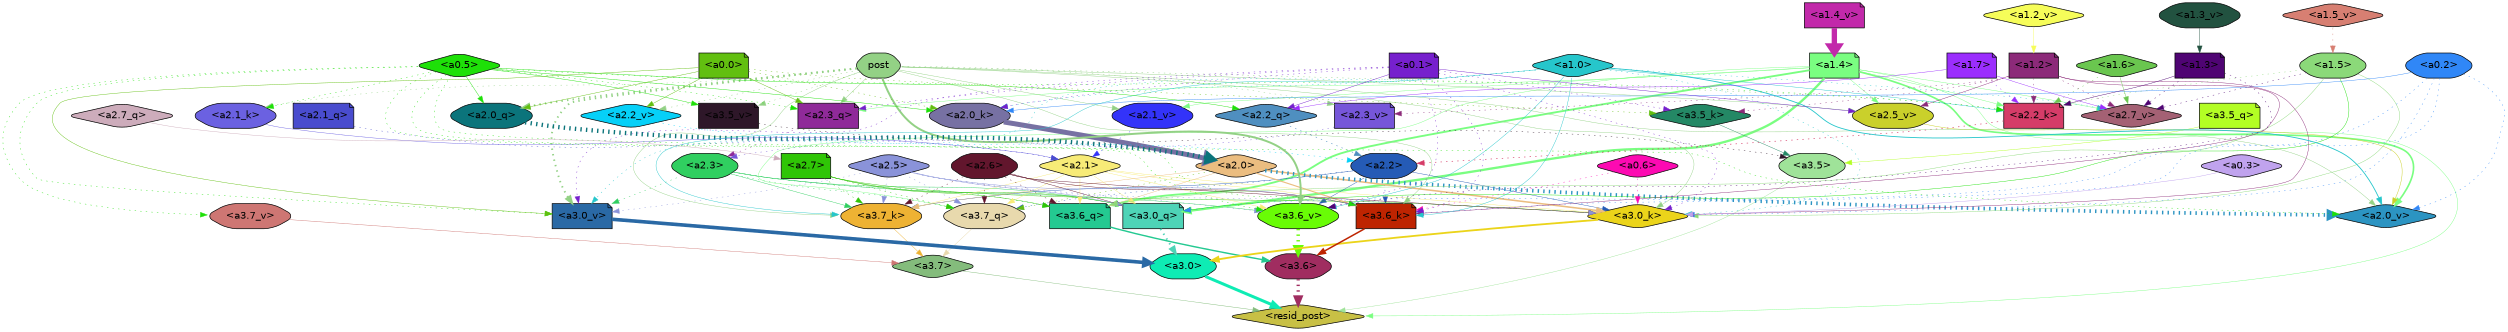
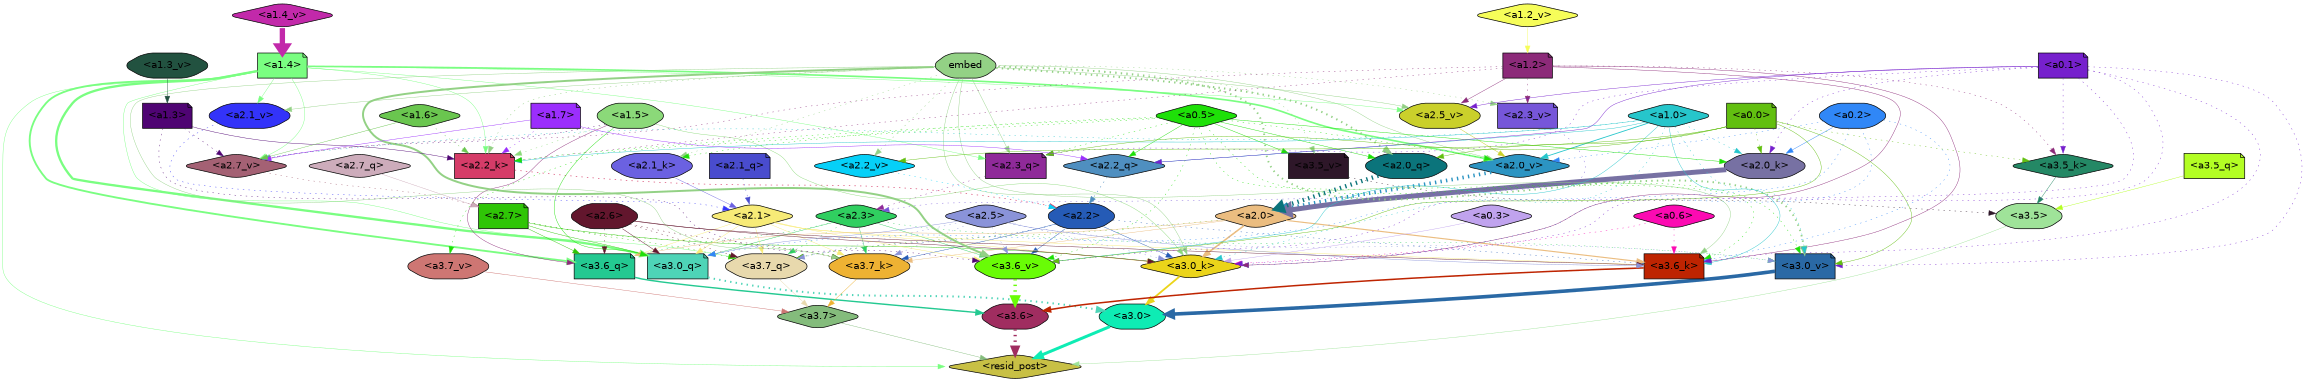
node "<a1.4_v>": shape note -> diamond
node "<a1.5_v>": removed
node "post": label "post" -> "embed"
edge "<a1.0>" -> "<a3.7_k>": now "<a1.0>" -> "<a2.2_q>"
node "<a2.3>": shape hexagon -> diamond
edge "<a1.5>" -> "<a3.6_q>": color #8bd979 -> #8c2a79
edge "<a2.7_v>" -> "<a2.7>": added
edge "<a0.0>" -> "<a3.6_v>": added
edge "<a2.0>" -> "<a2.0_v>": reversed
